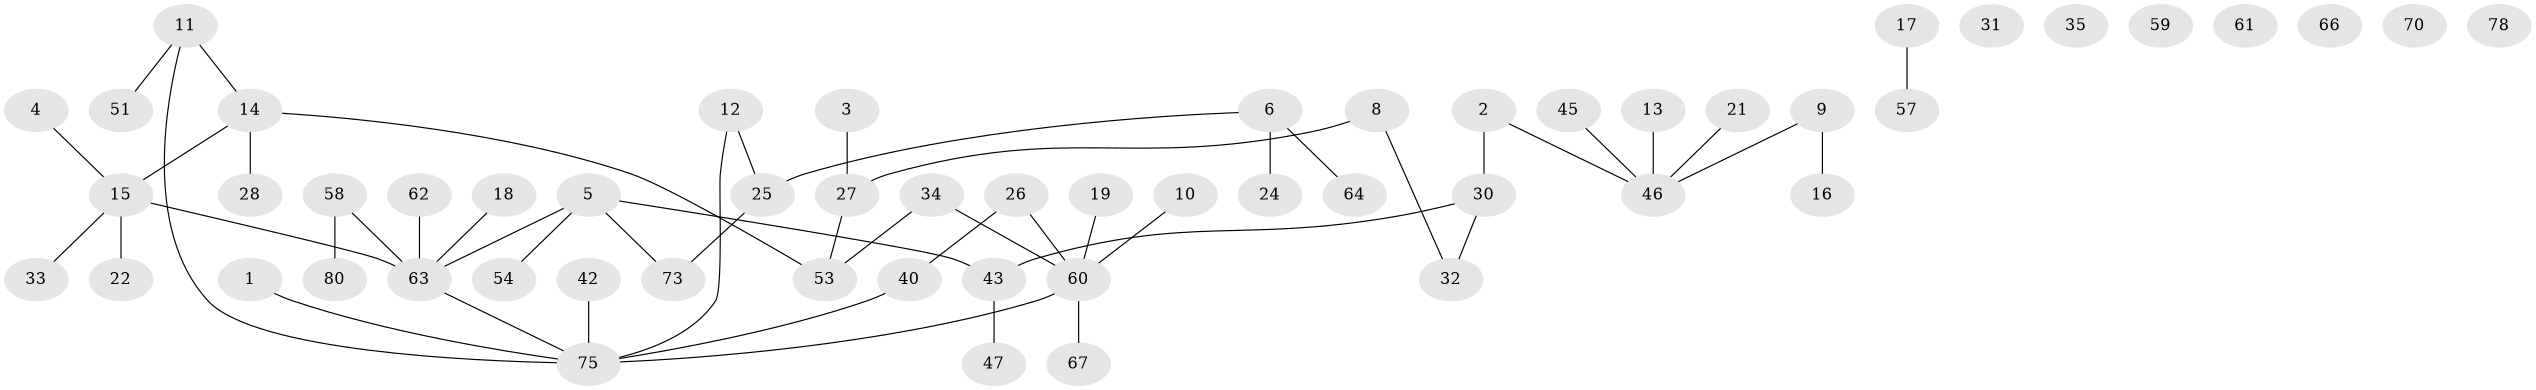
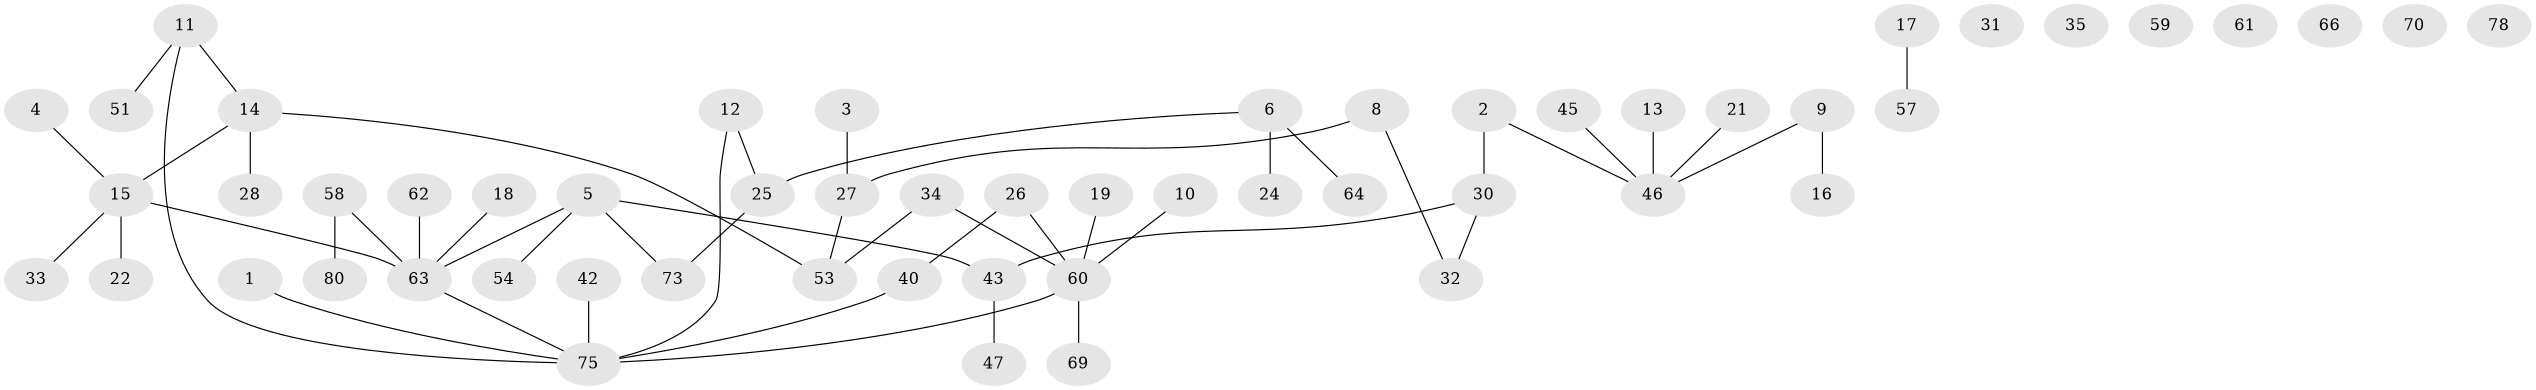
node "67": label "67" -> "69"
